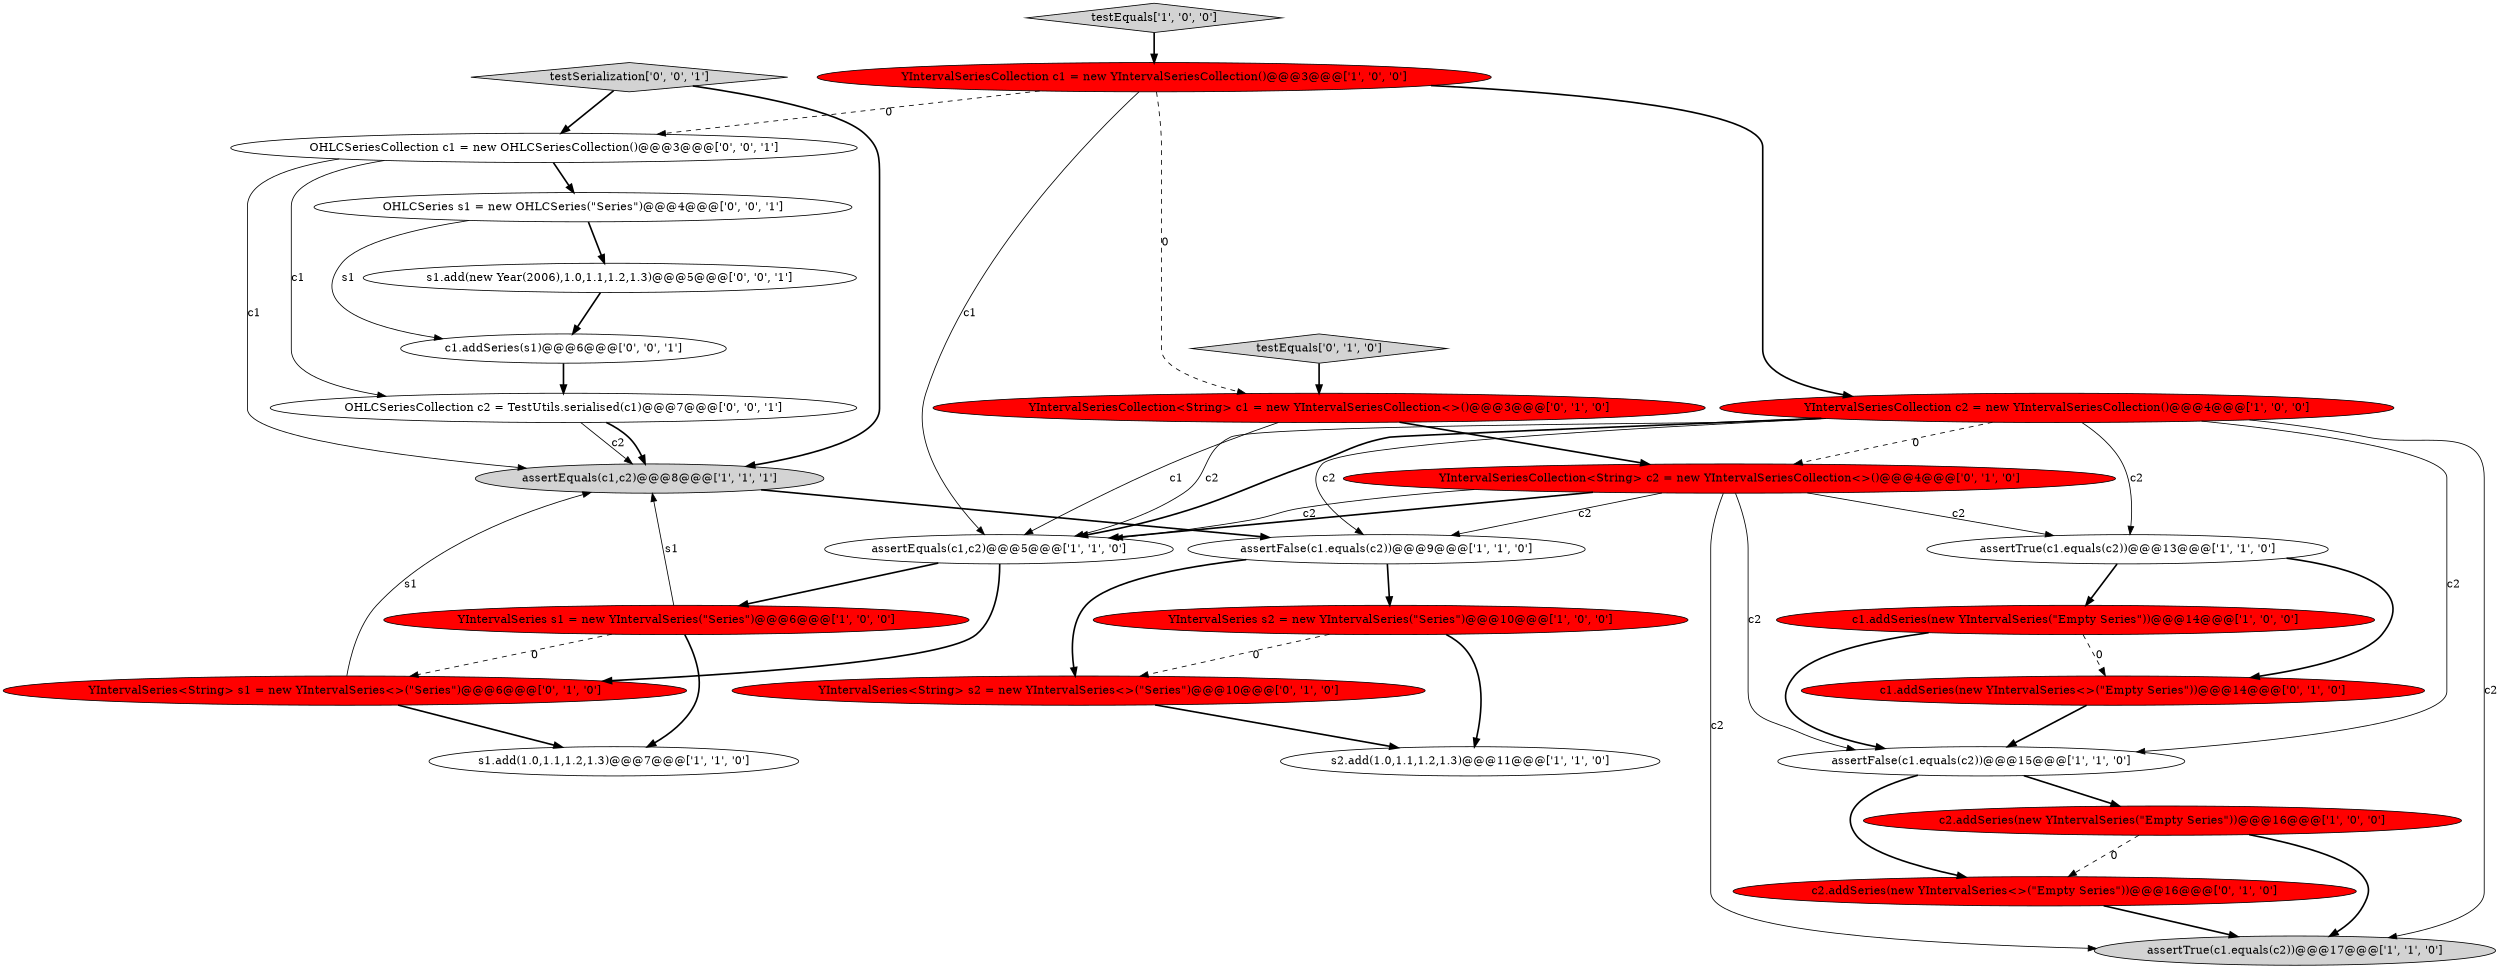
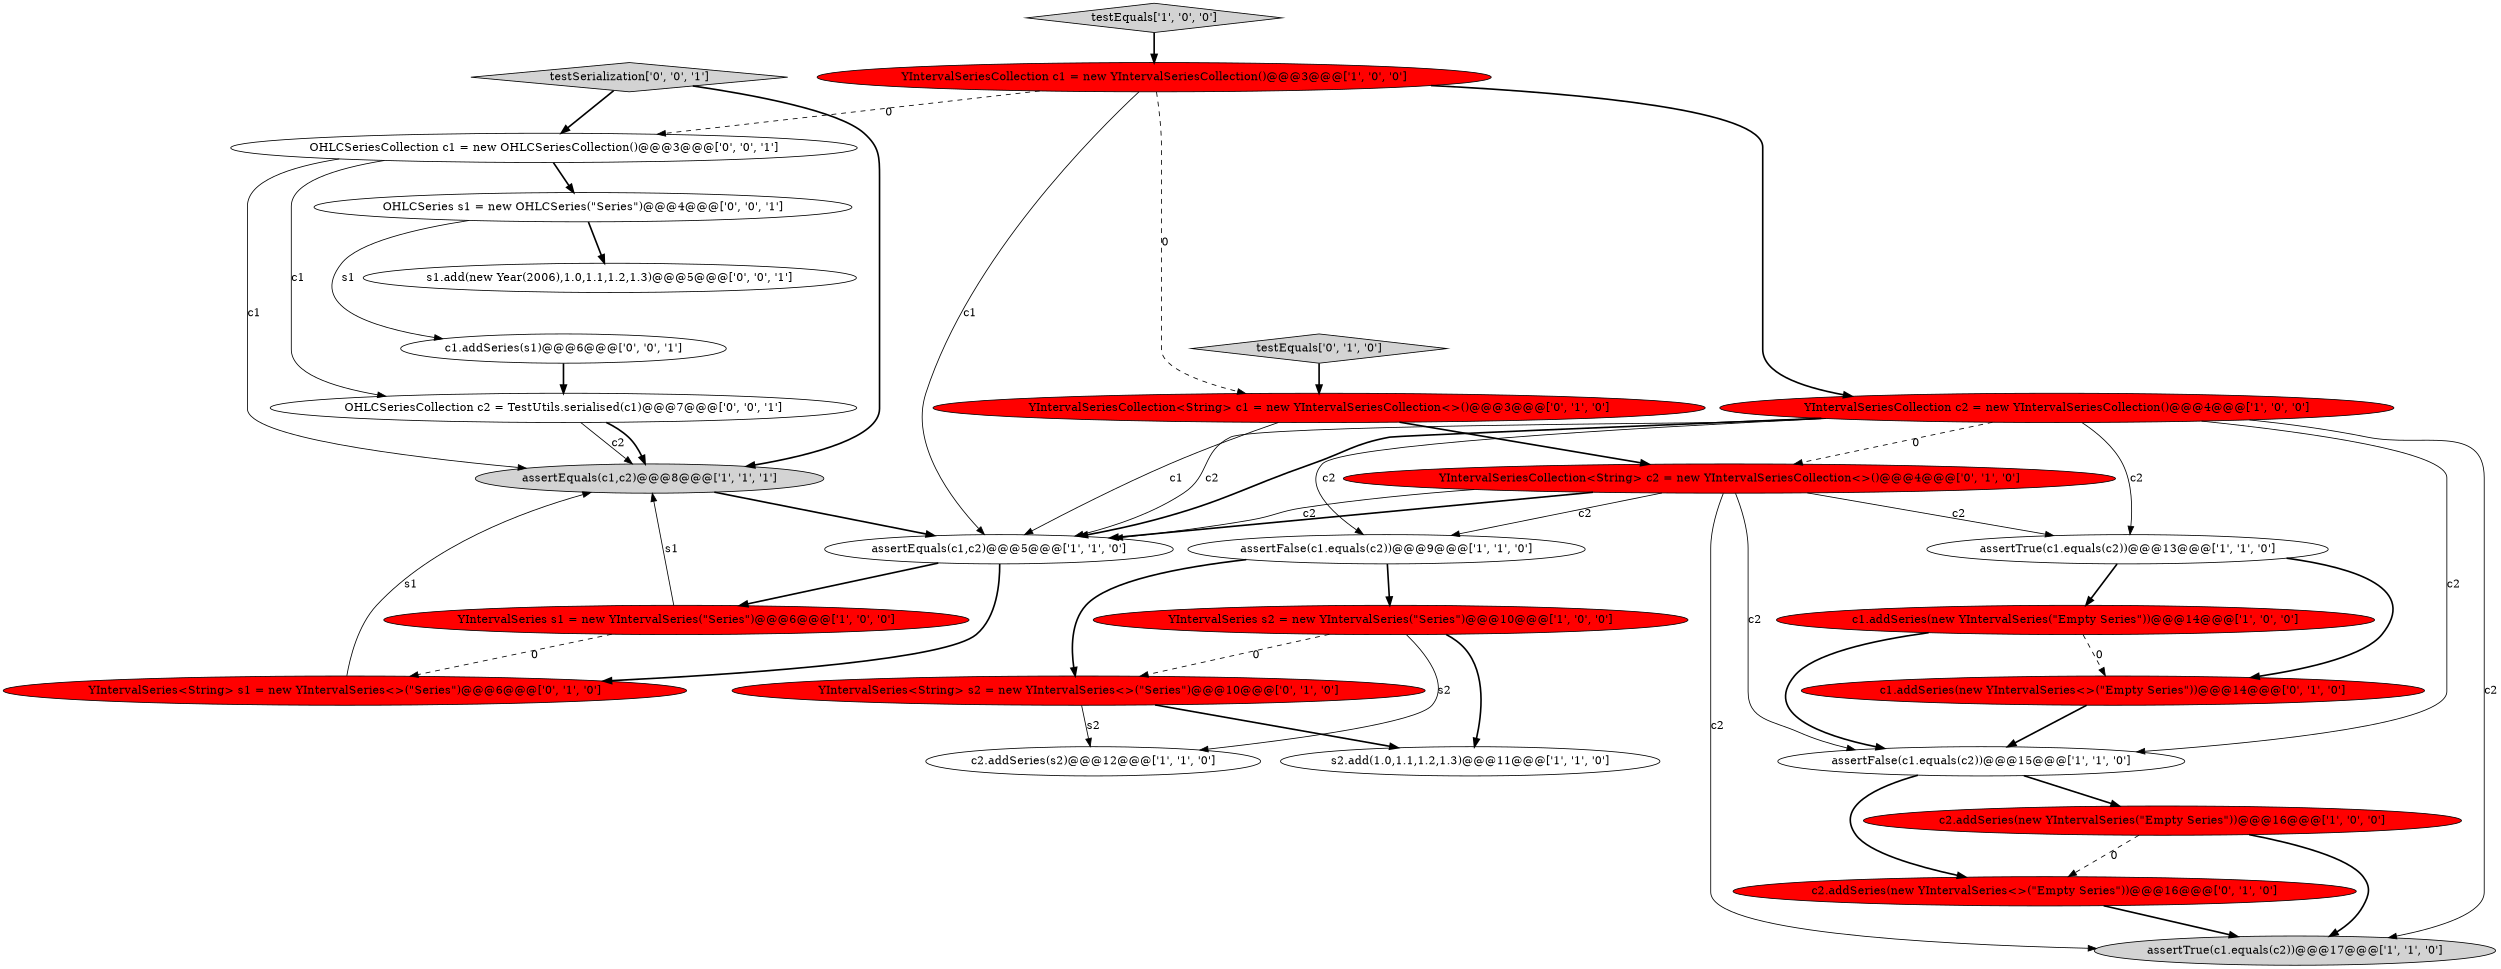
edge "s1.add(new Year(2006),1.0,1.1,1.2,1.3)@@@5@@@['0', '0', '1']" -> "c1.addSeries(s1)@@@6@@@['0', '0', '1']": removed
edge "assertEquals(c1,c2)@@@8@@@['1', '1', '1']" -> "assertFalse(c1.equals(c2))@@@9@@@['1', '1', '0']": now "assertEquals(c1,c2)@@@8@@@['1', '1', '1']" -> "assertEquals(c1,c2)@@@5@@@['1', '1', '0']"
node "s1.add(1.0,1.1,1.2,1.3)@@@7@@@['1', '1', '0']": removed
node "c2.addSeries(s2)@@@12@@@['1', '1', '0']": added
